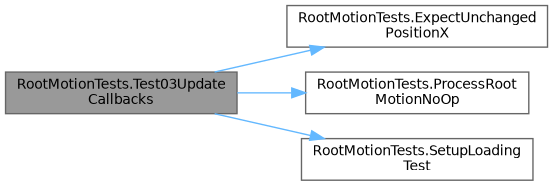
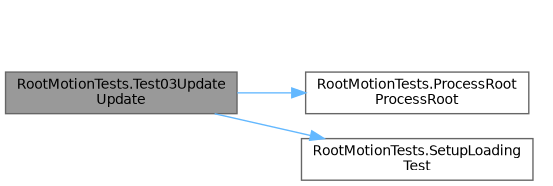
node "RootMotionTests.ExpectUnchanged PositionX": removed
node "RootMotionTests.Test03Update Callbacks": label "RootMotionTests.Test03Update Callbacks" -> "RootMotionTests.Test03Update Update"
node "RootMotionTests.ProcessRoot MotionNoOp": label "RootMotionTests.ProcessRoot MotionNoOp" -> "RootMotionTests.ProcessRoot ProcessRoot"
